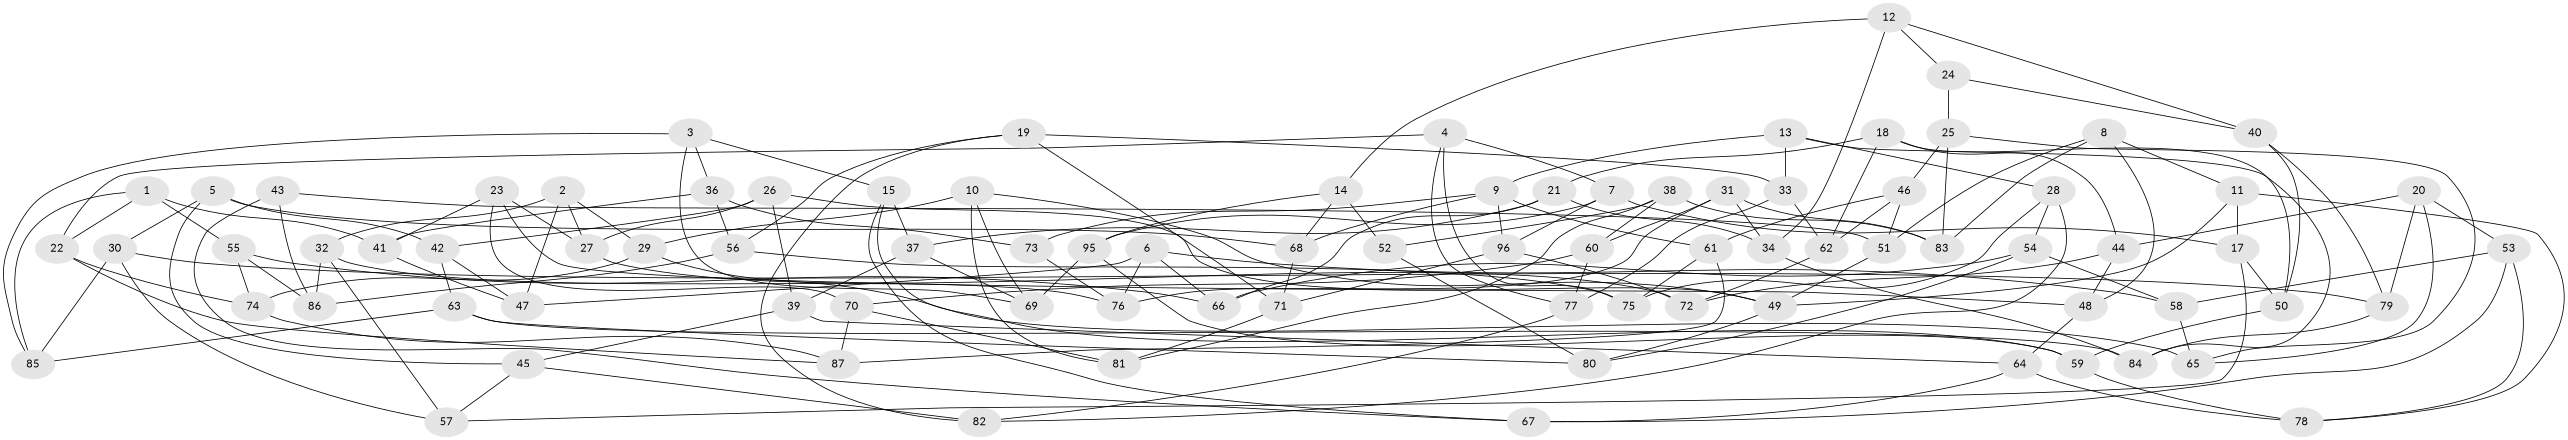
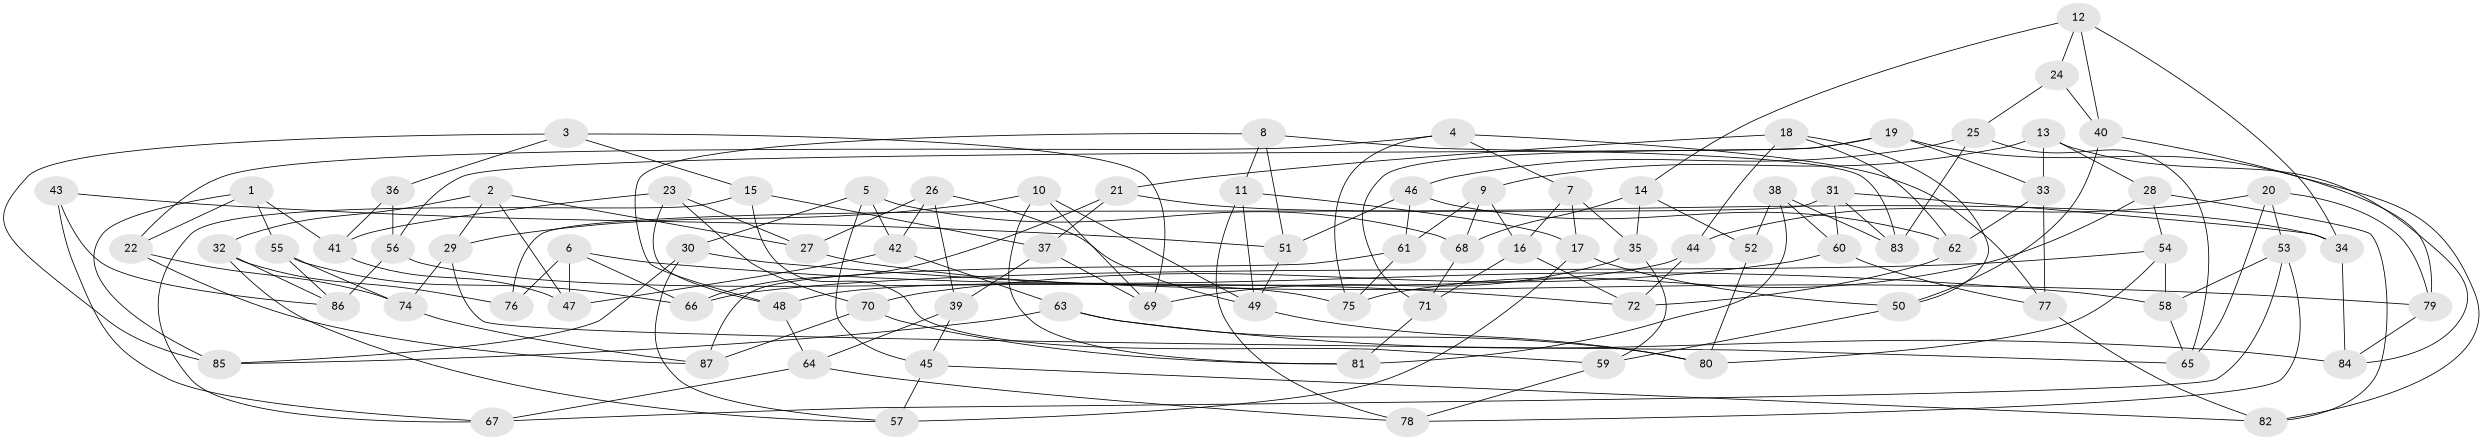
node "73": removed
node "95": label "95" -> "35"
node "96": label "96" -> "16"
